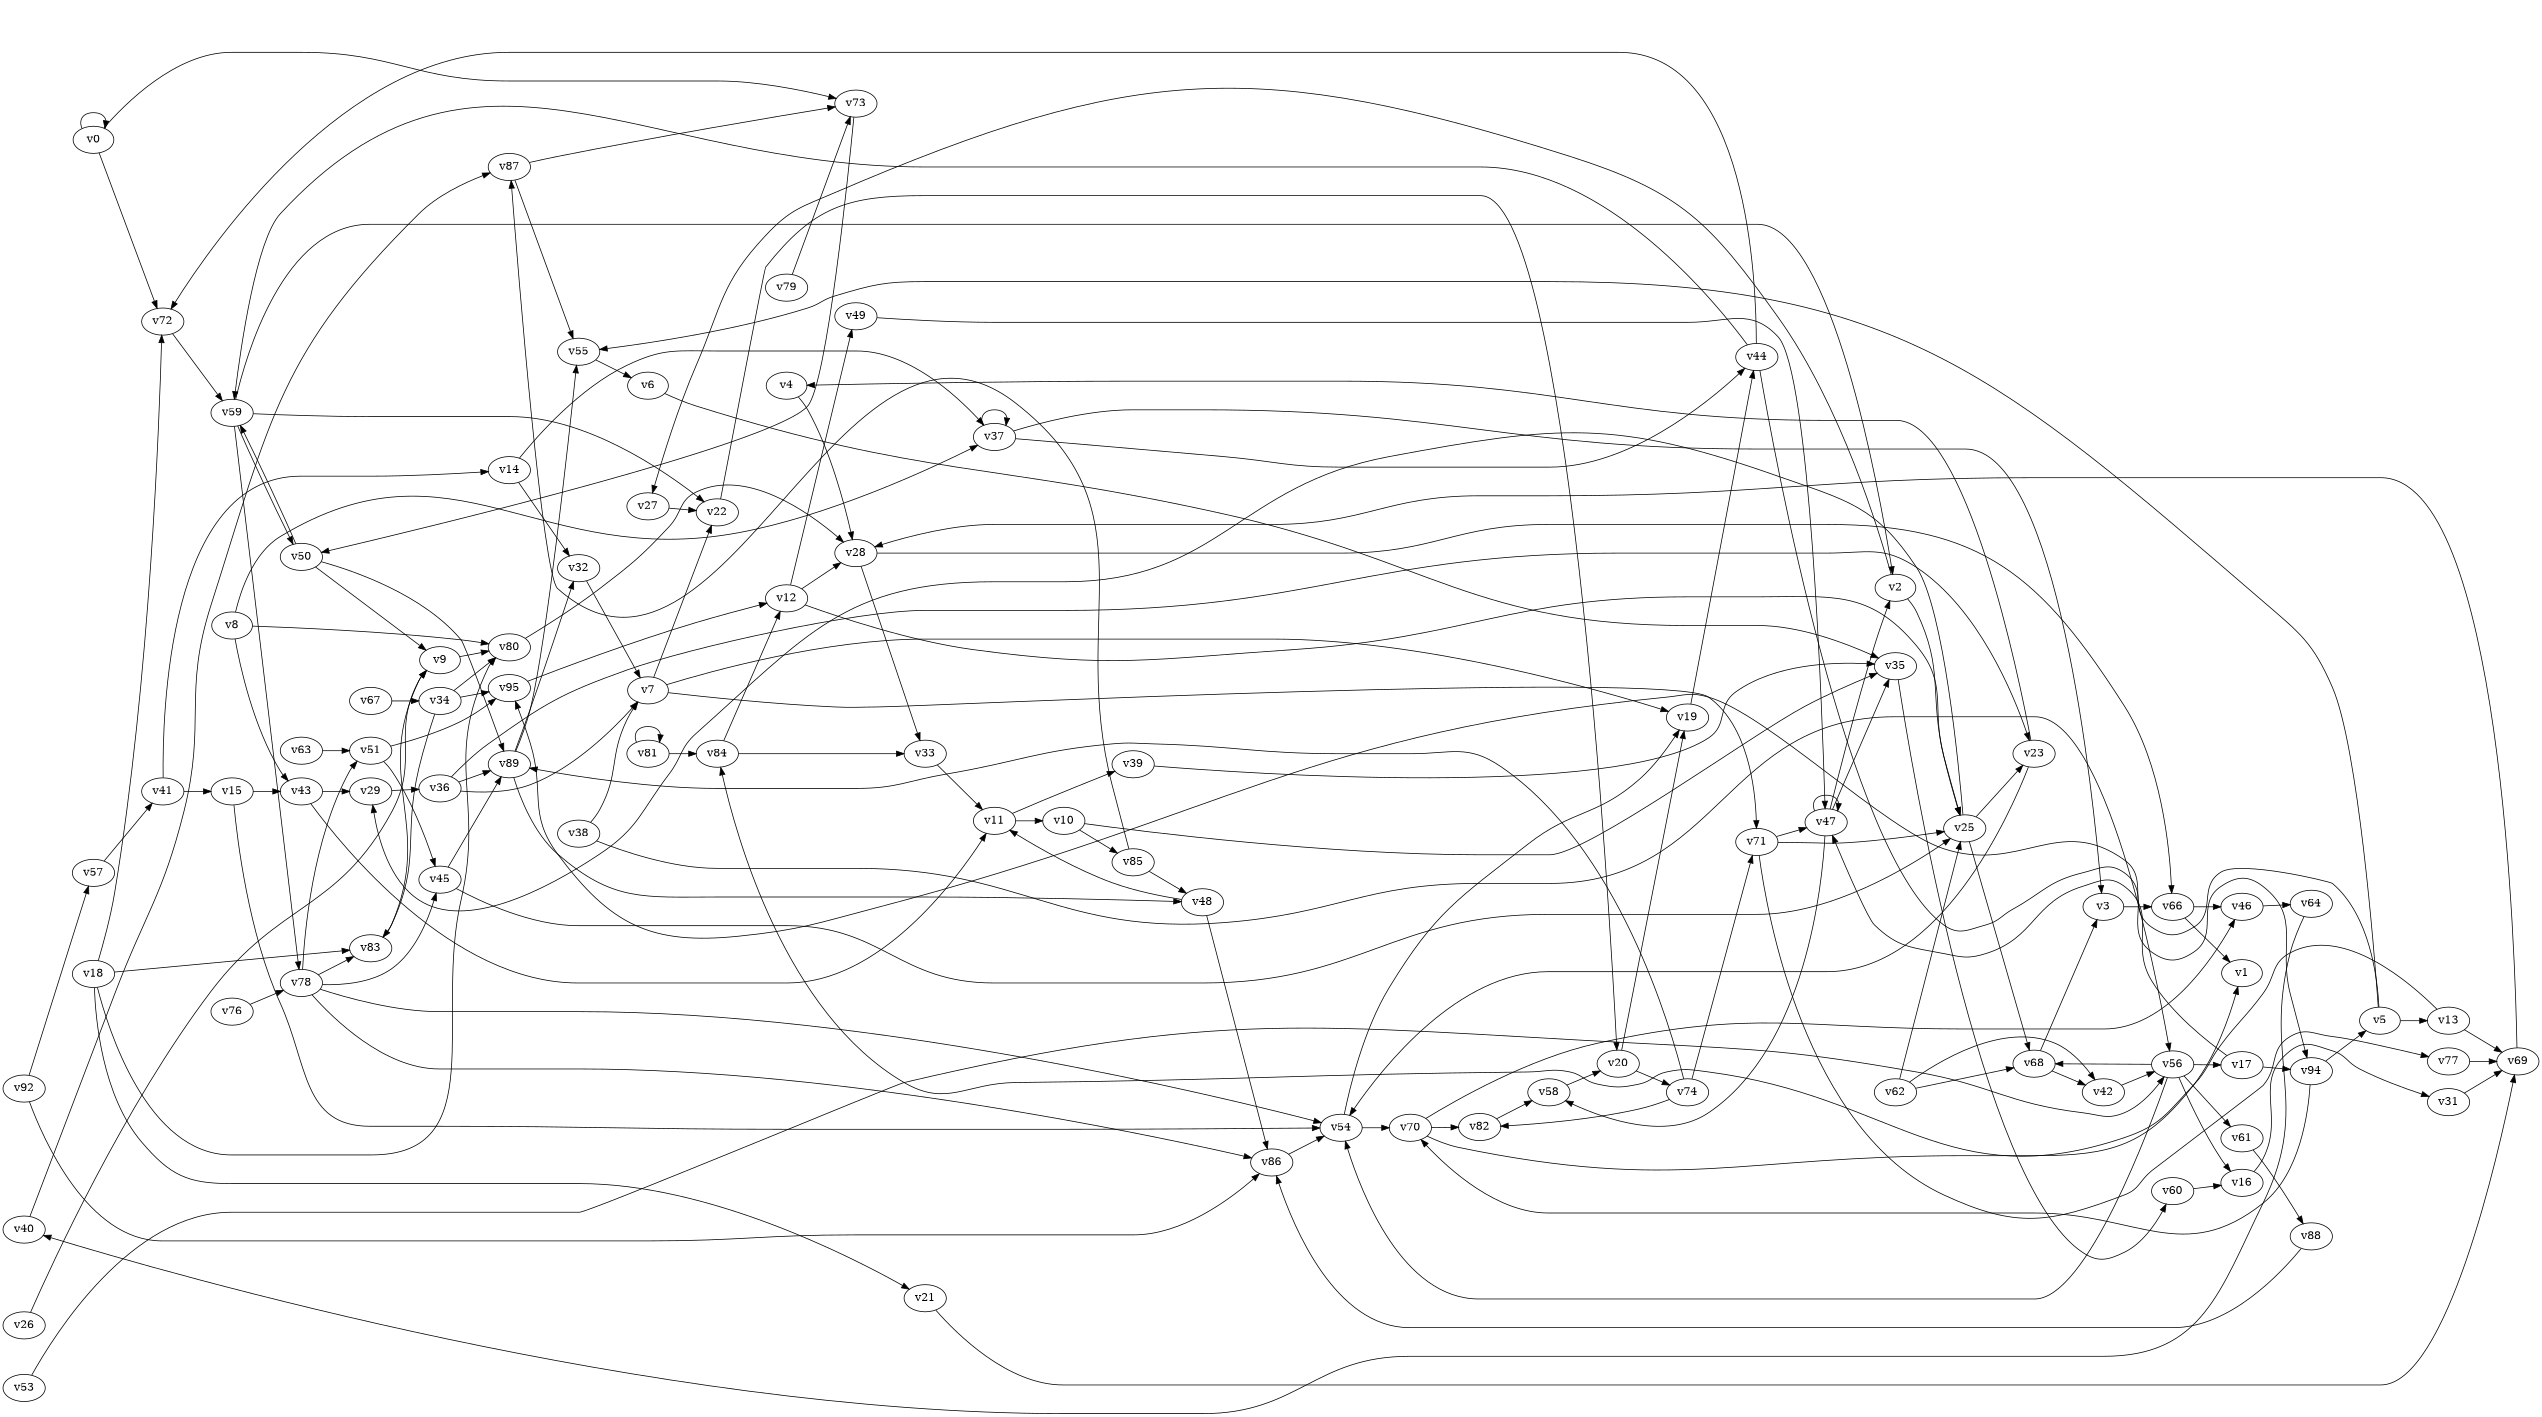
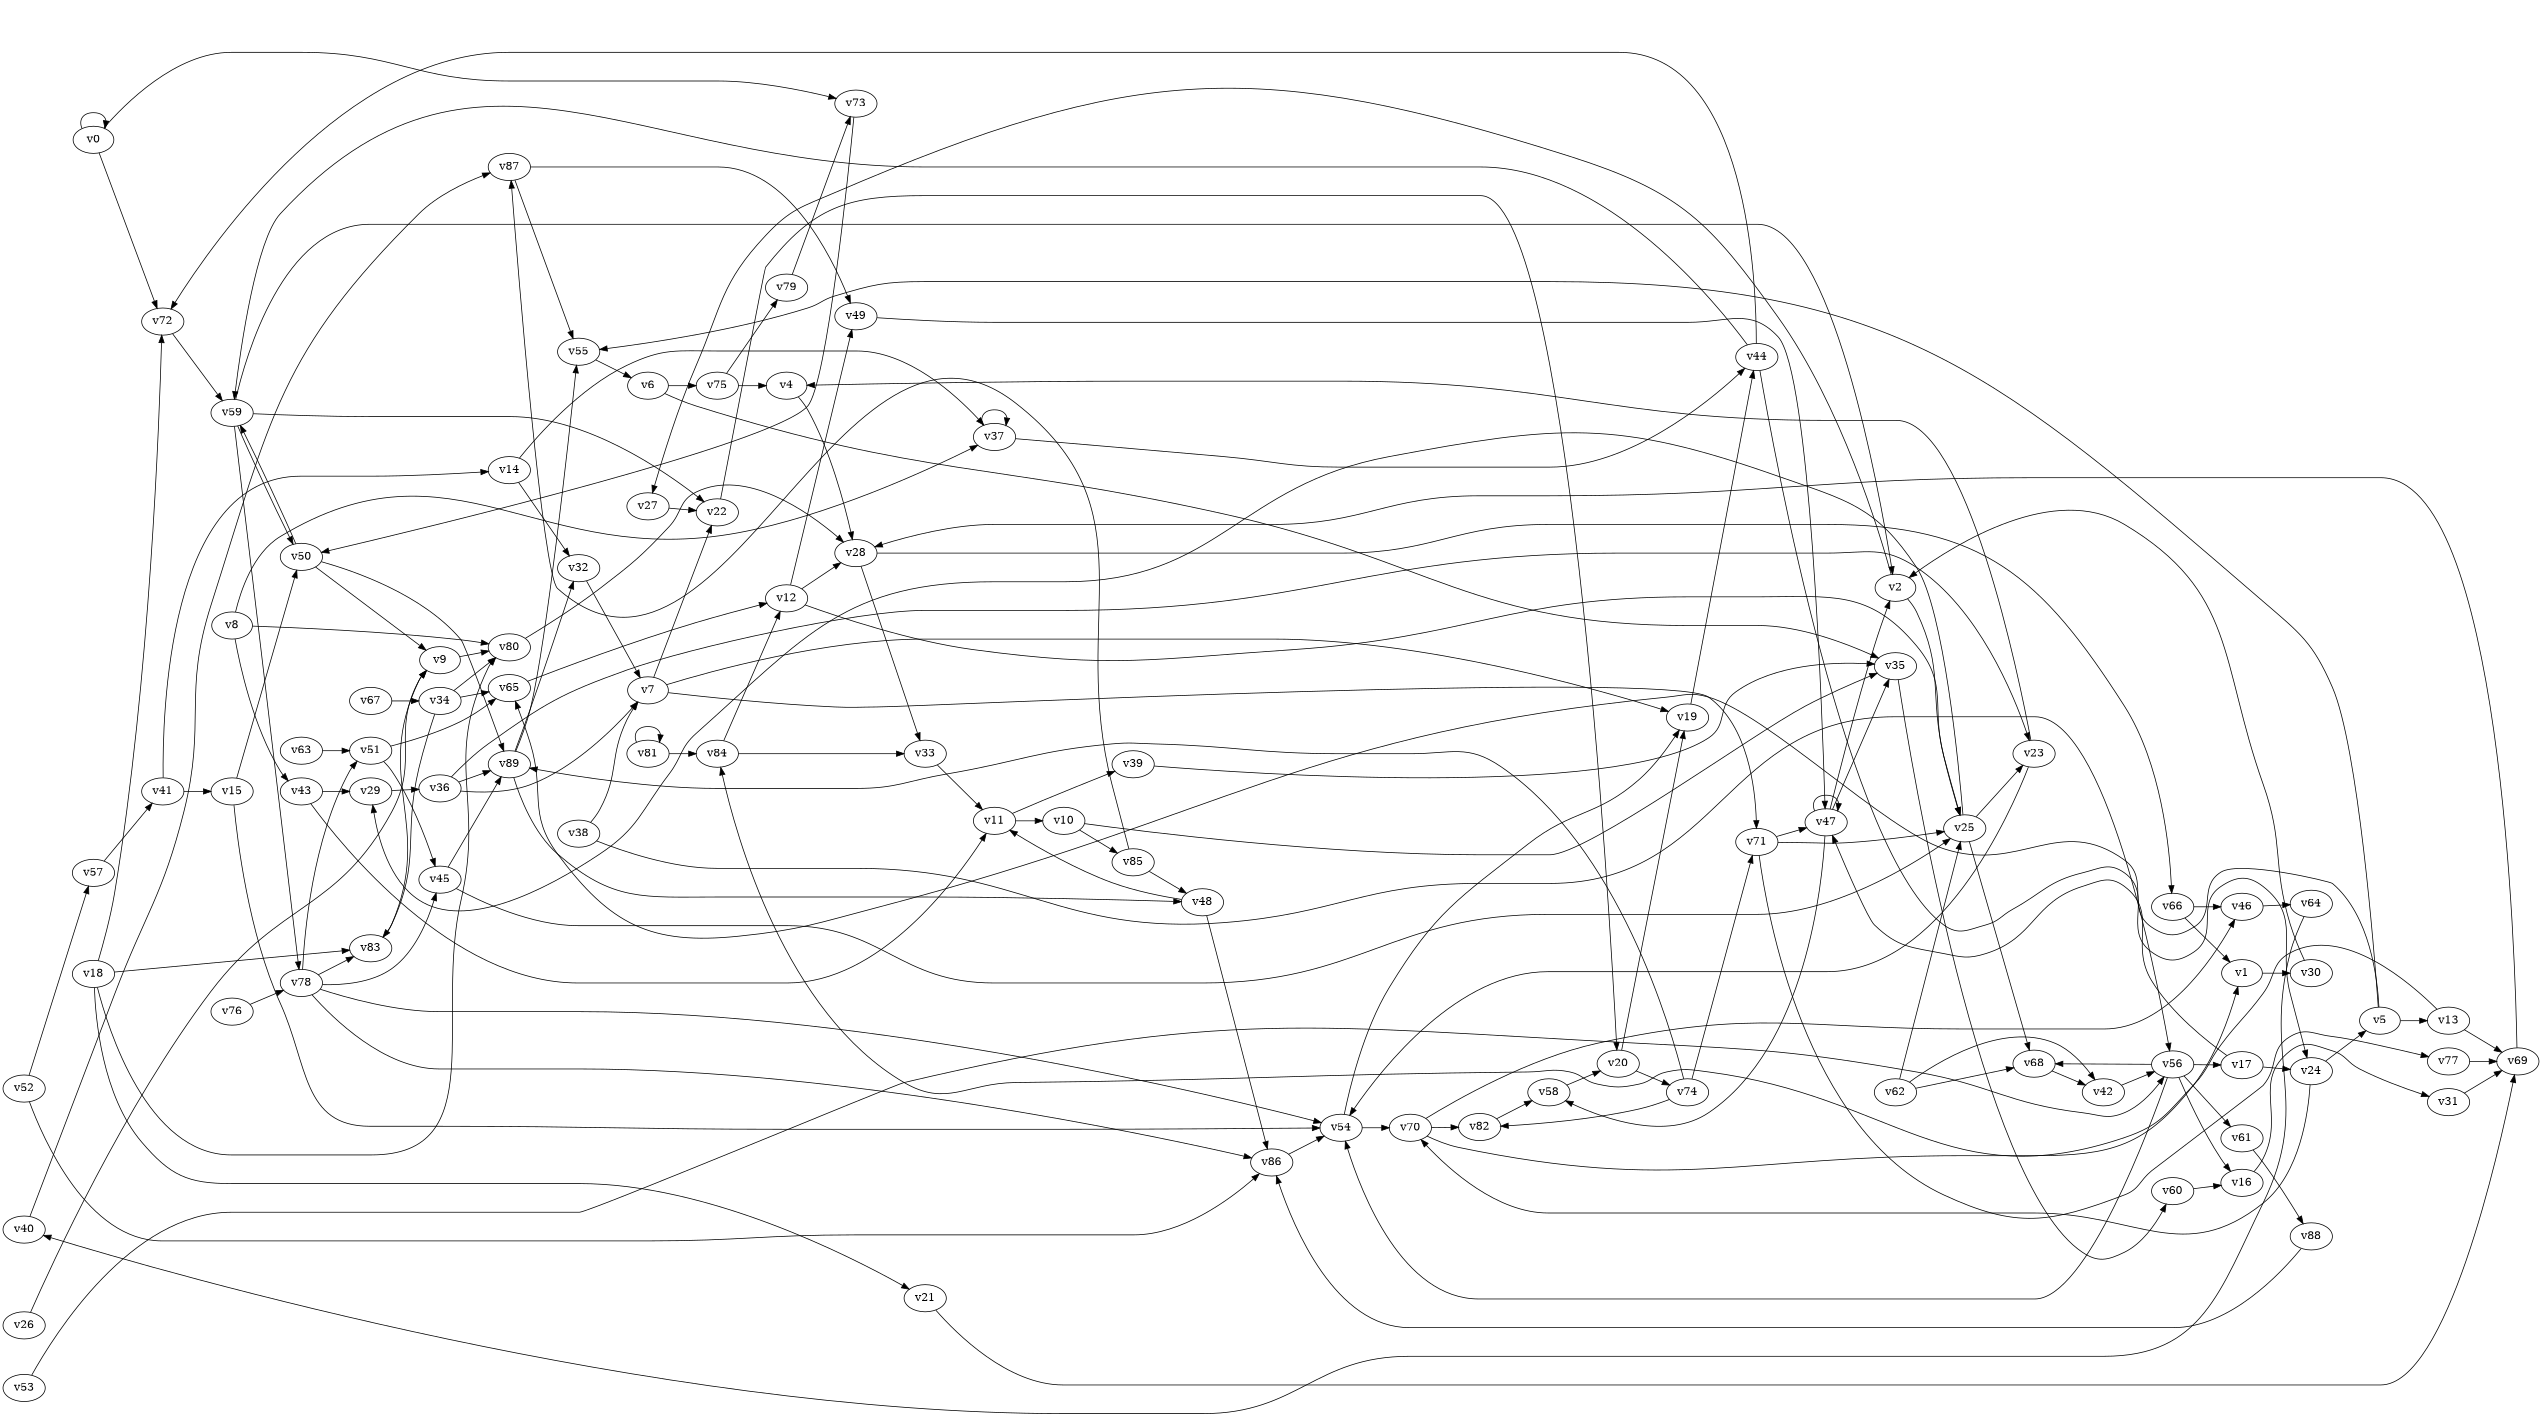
edge "v87" -> "v73": now "v87" -> "v49"
node "v75": added
node "v95": label "v95" -> "v65"
edge "v15" -> "v43": now "v15" -> "v50"
node "v3": removed
node "v30": added
node "v94": label "v94" -> "v24"
node "v92": label "v92" -> "v52"
